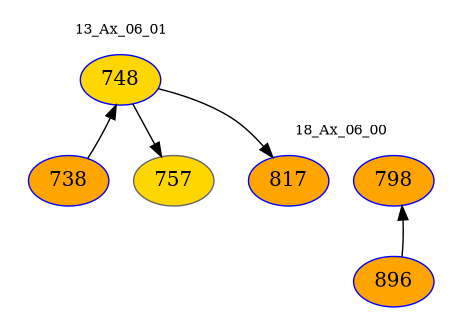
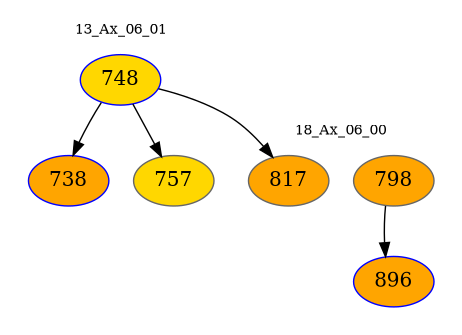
edge "738" -> "748": reversed
node "817": color blue -> gray40
node "798": color blue -> gray40
edge "896" -> "798": reversed
